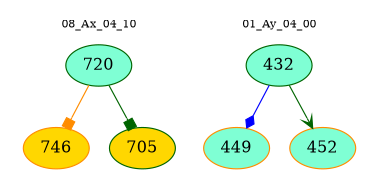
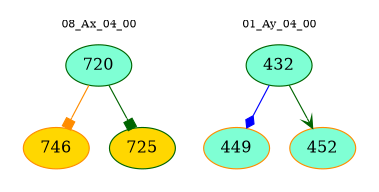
cluster "08_Ax_04_10": label "08_Ax_04_10" -> "08_Ax_04_00"
node "705": label "705" -> "725"
